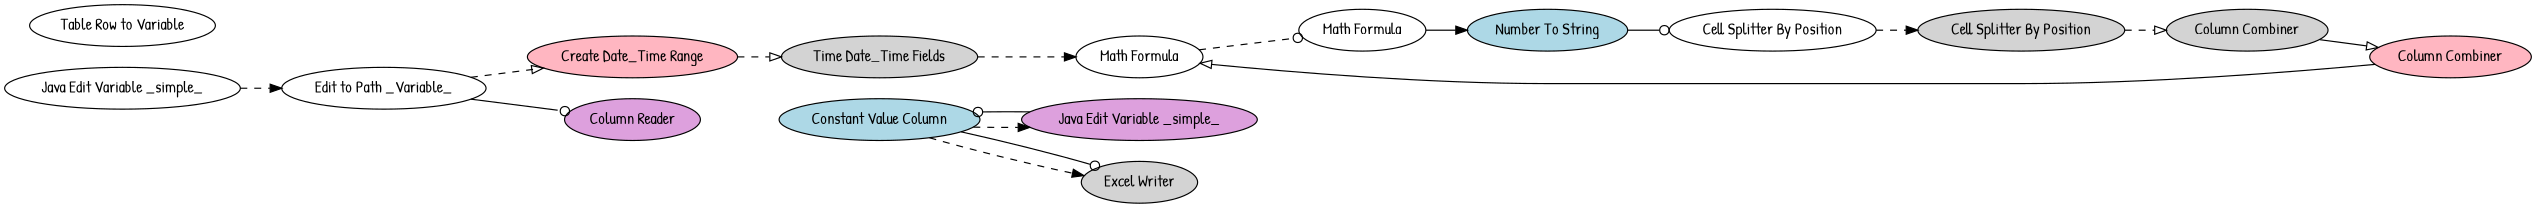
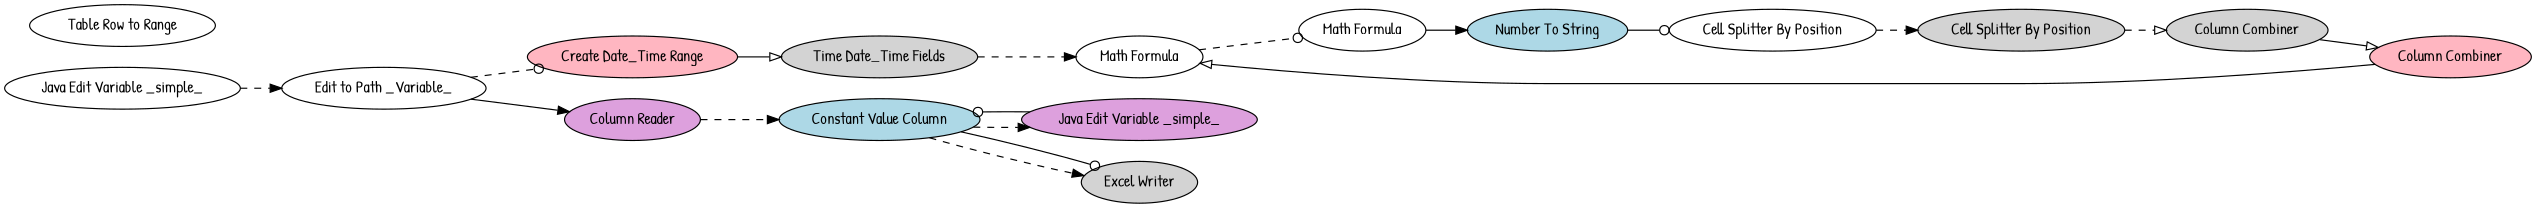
node "Table Row to Variable": label "Table Row to Variable" -> "Table Row to Range"
edge "Create Date_Time Range" -> "Time Date_Time Fields": style dashed -> solid
edge "Edit to Path _Variable_" -> "Create Date_Time Range": arrowhead onormal -> odot
edge "Edit to Path _Variable_" -> "Column Reader": arrowhead odot -> normal
edge "Column Reader" -> "Constant Value Column": added
